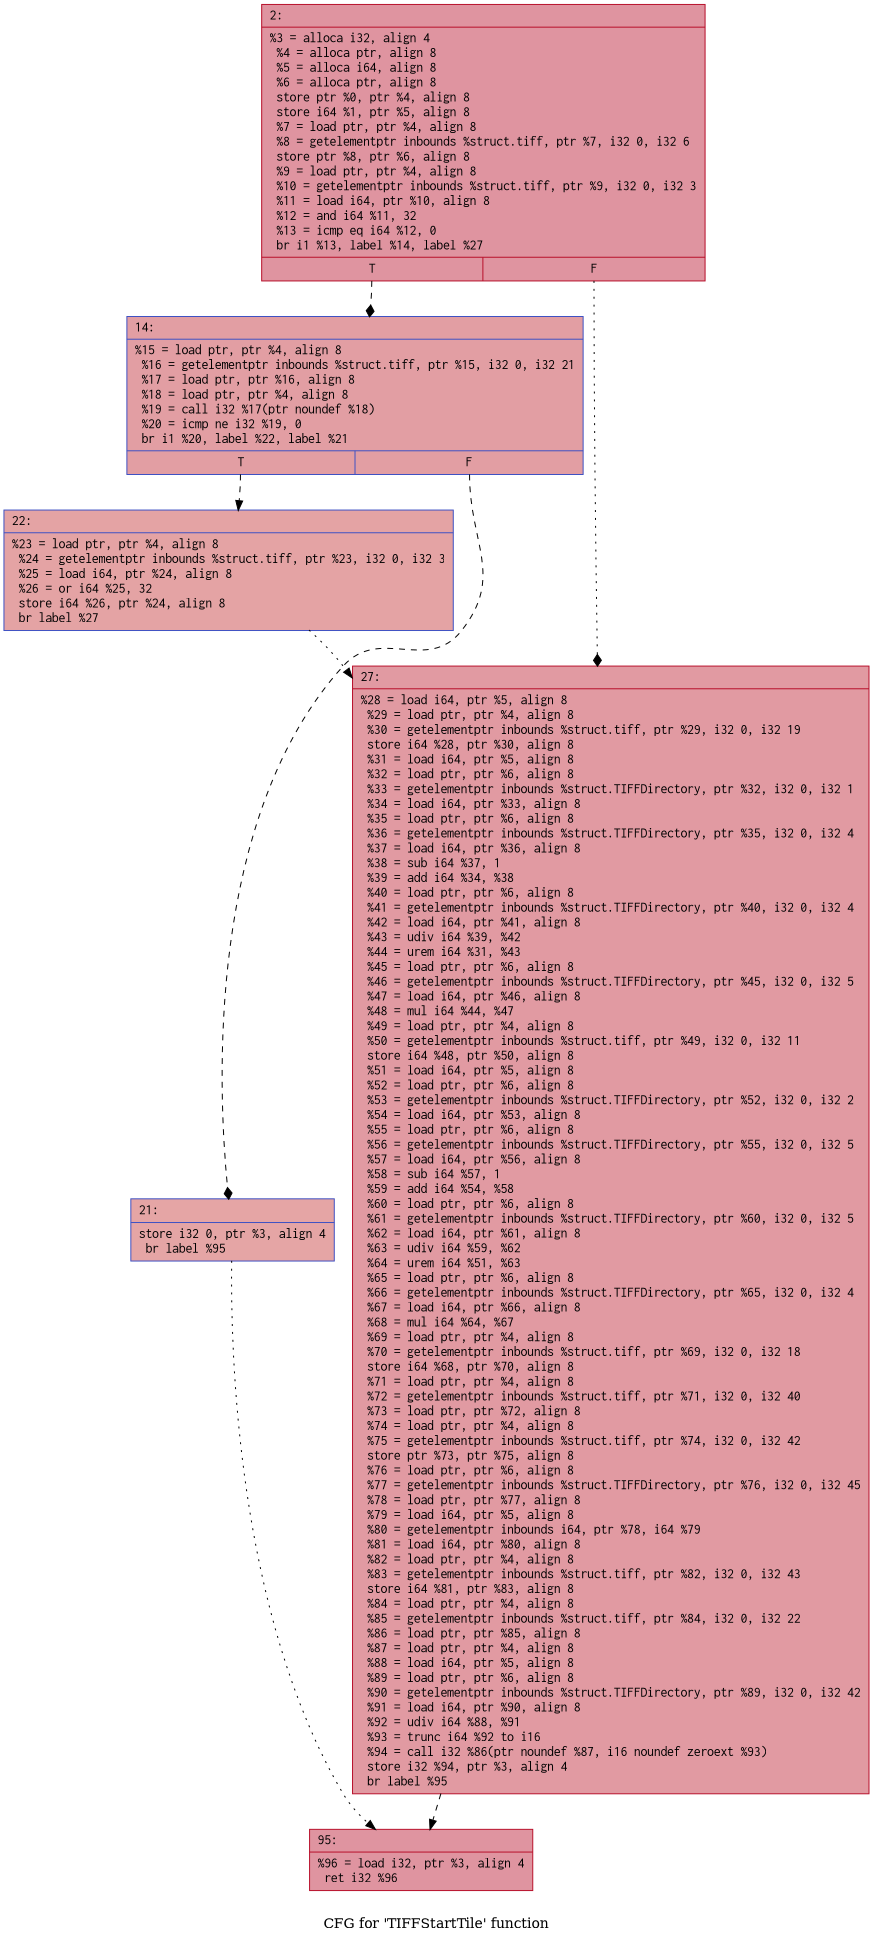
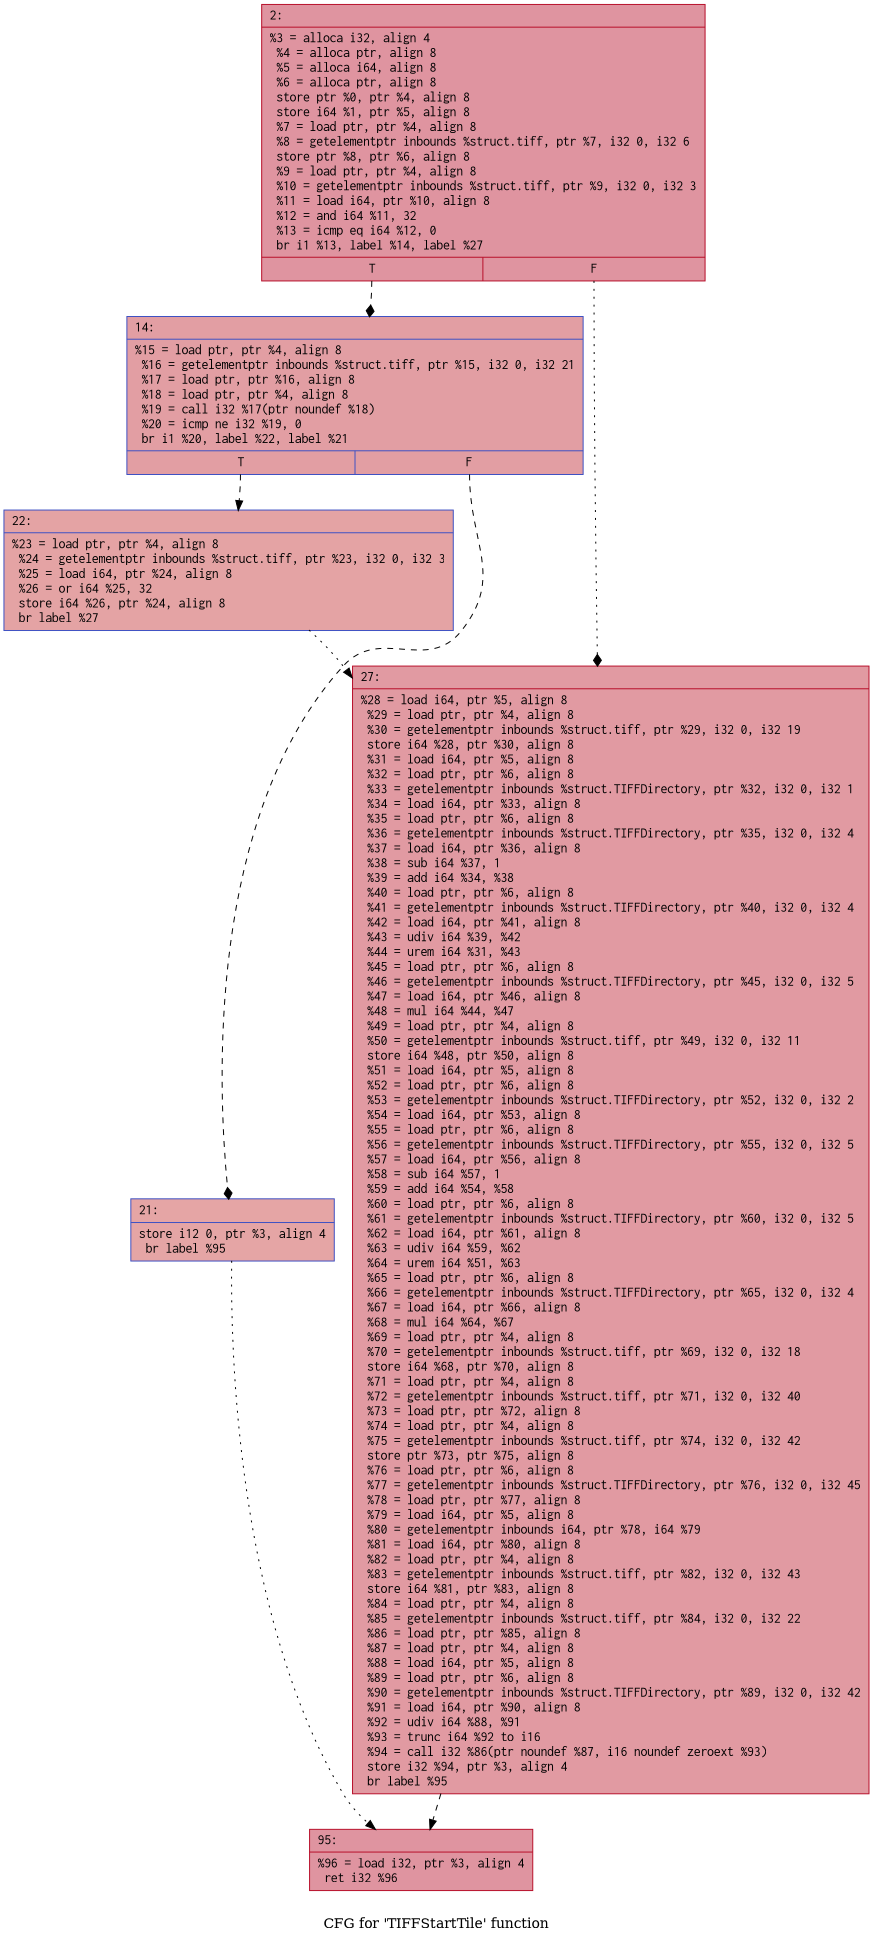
node "21:": text "store i32 0, ptr %3, align 4" -> "store i12 0, ptr %3, align 4"
